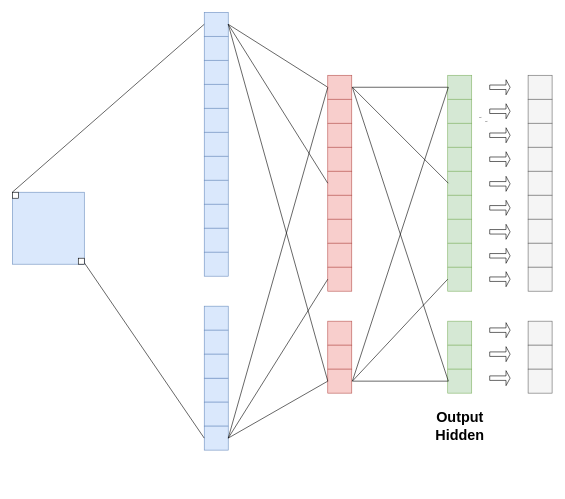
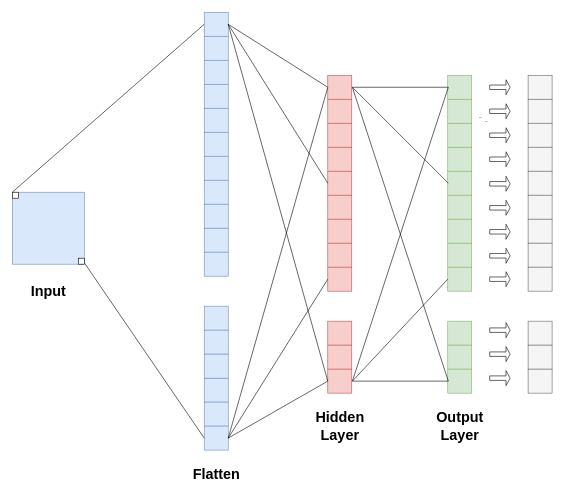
node "Input": added
node "Hidden Layer": added
node "Output Hidden": label "Output Hidden" -> "Output Layer"
node "Flatten": added
